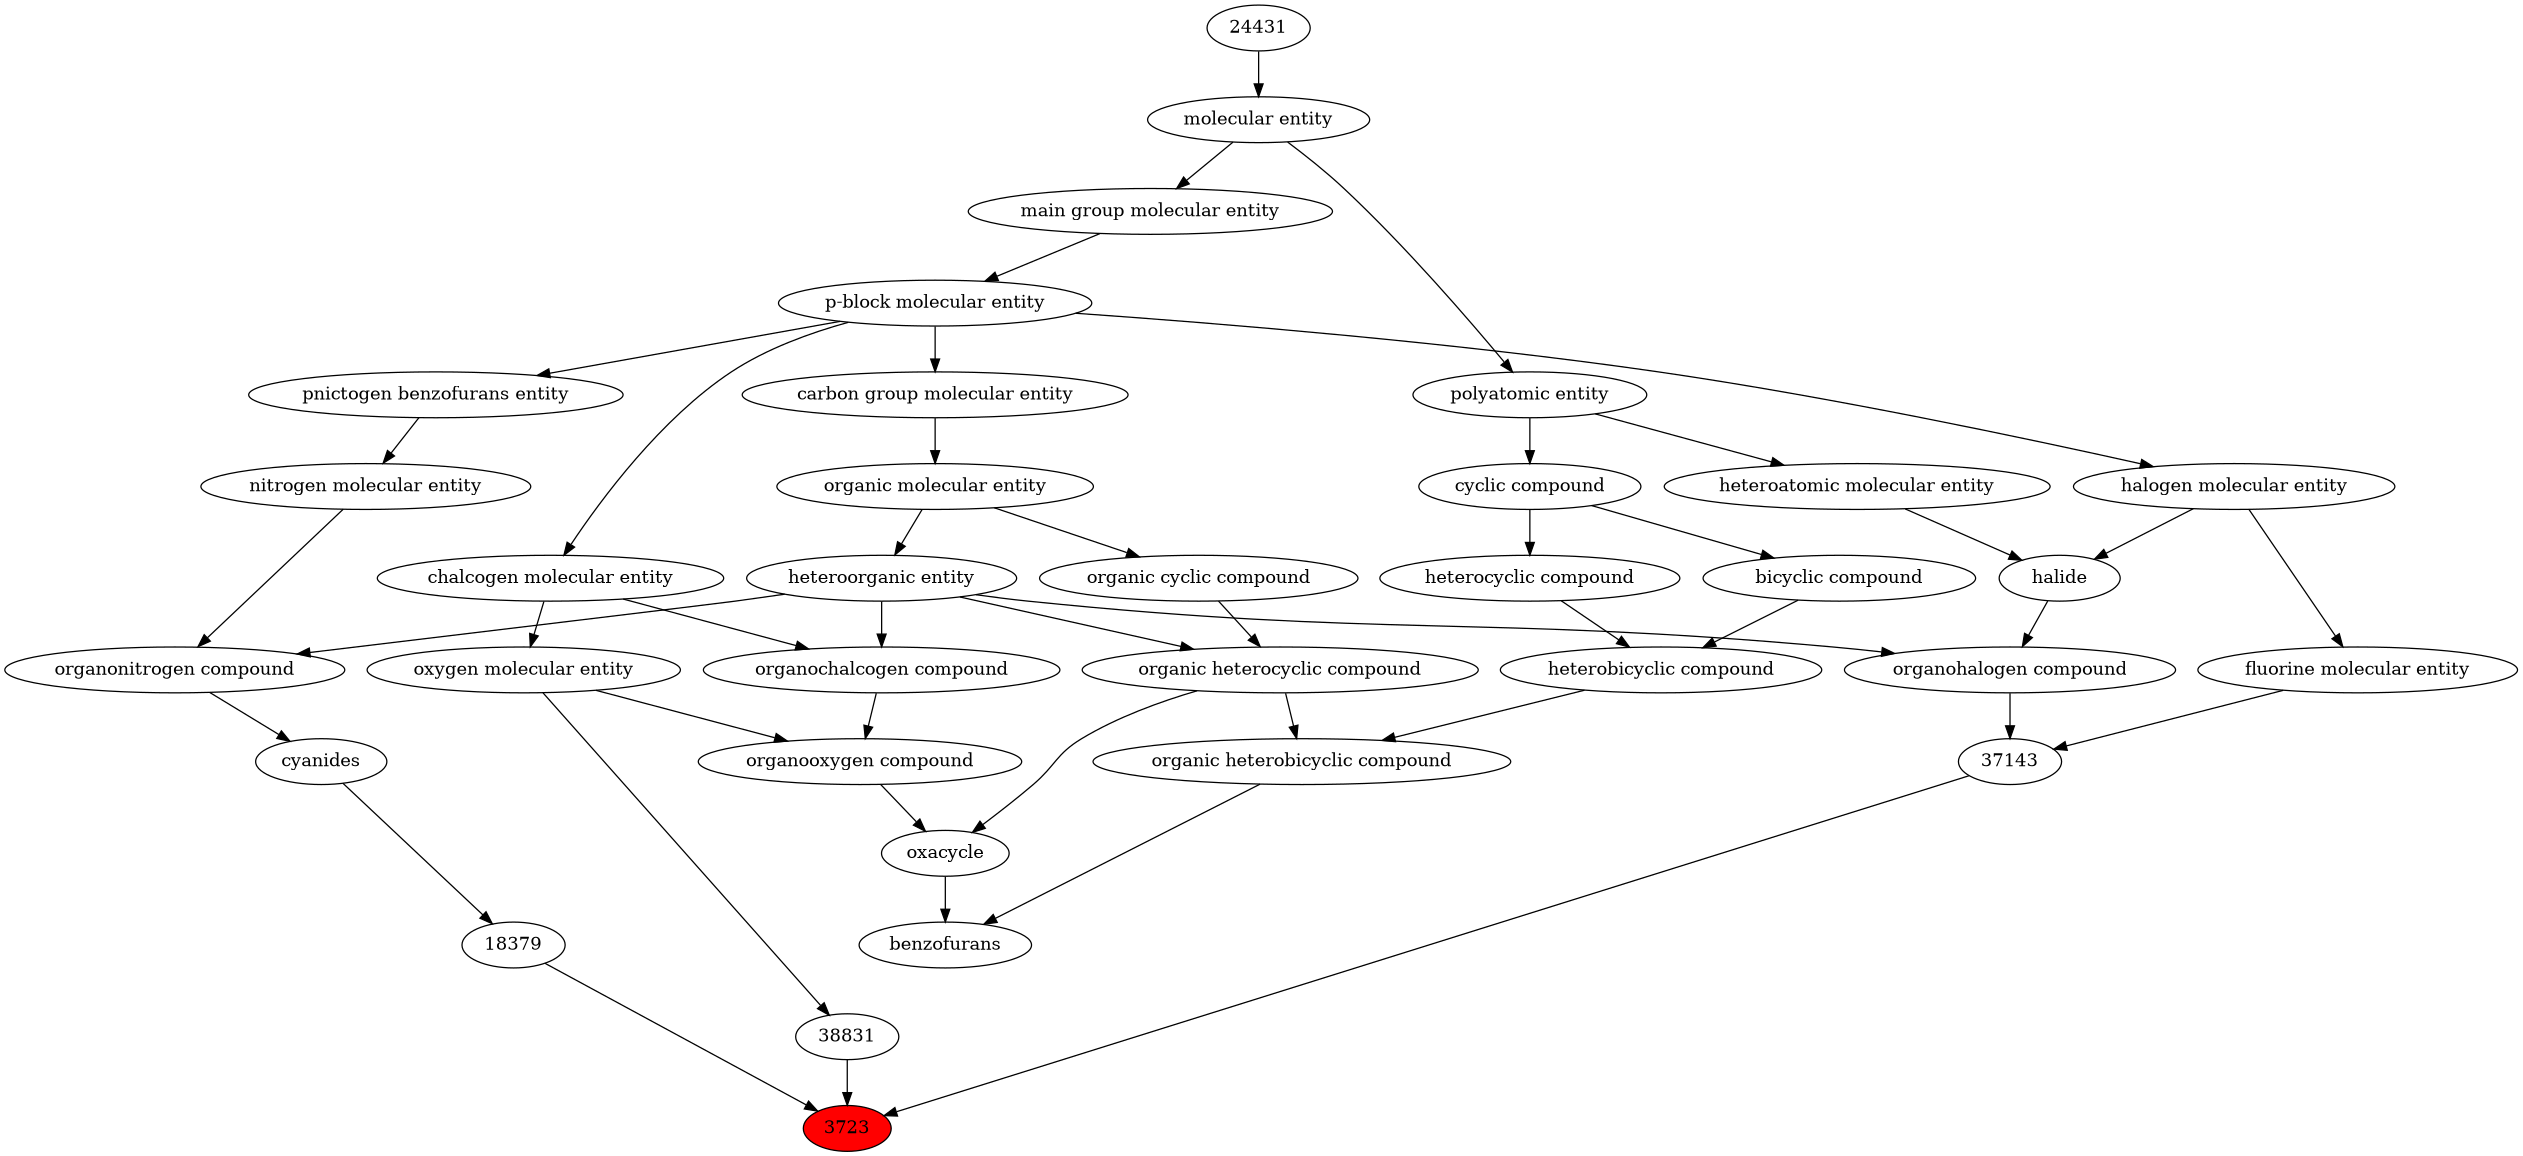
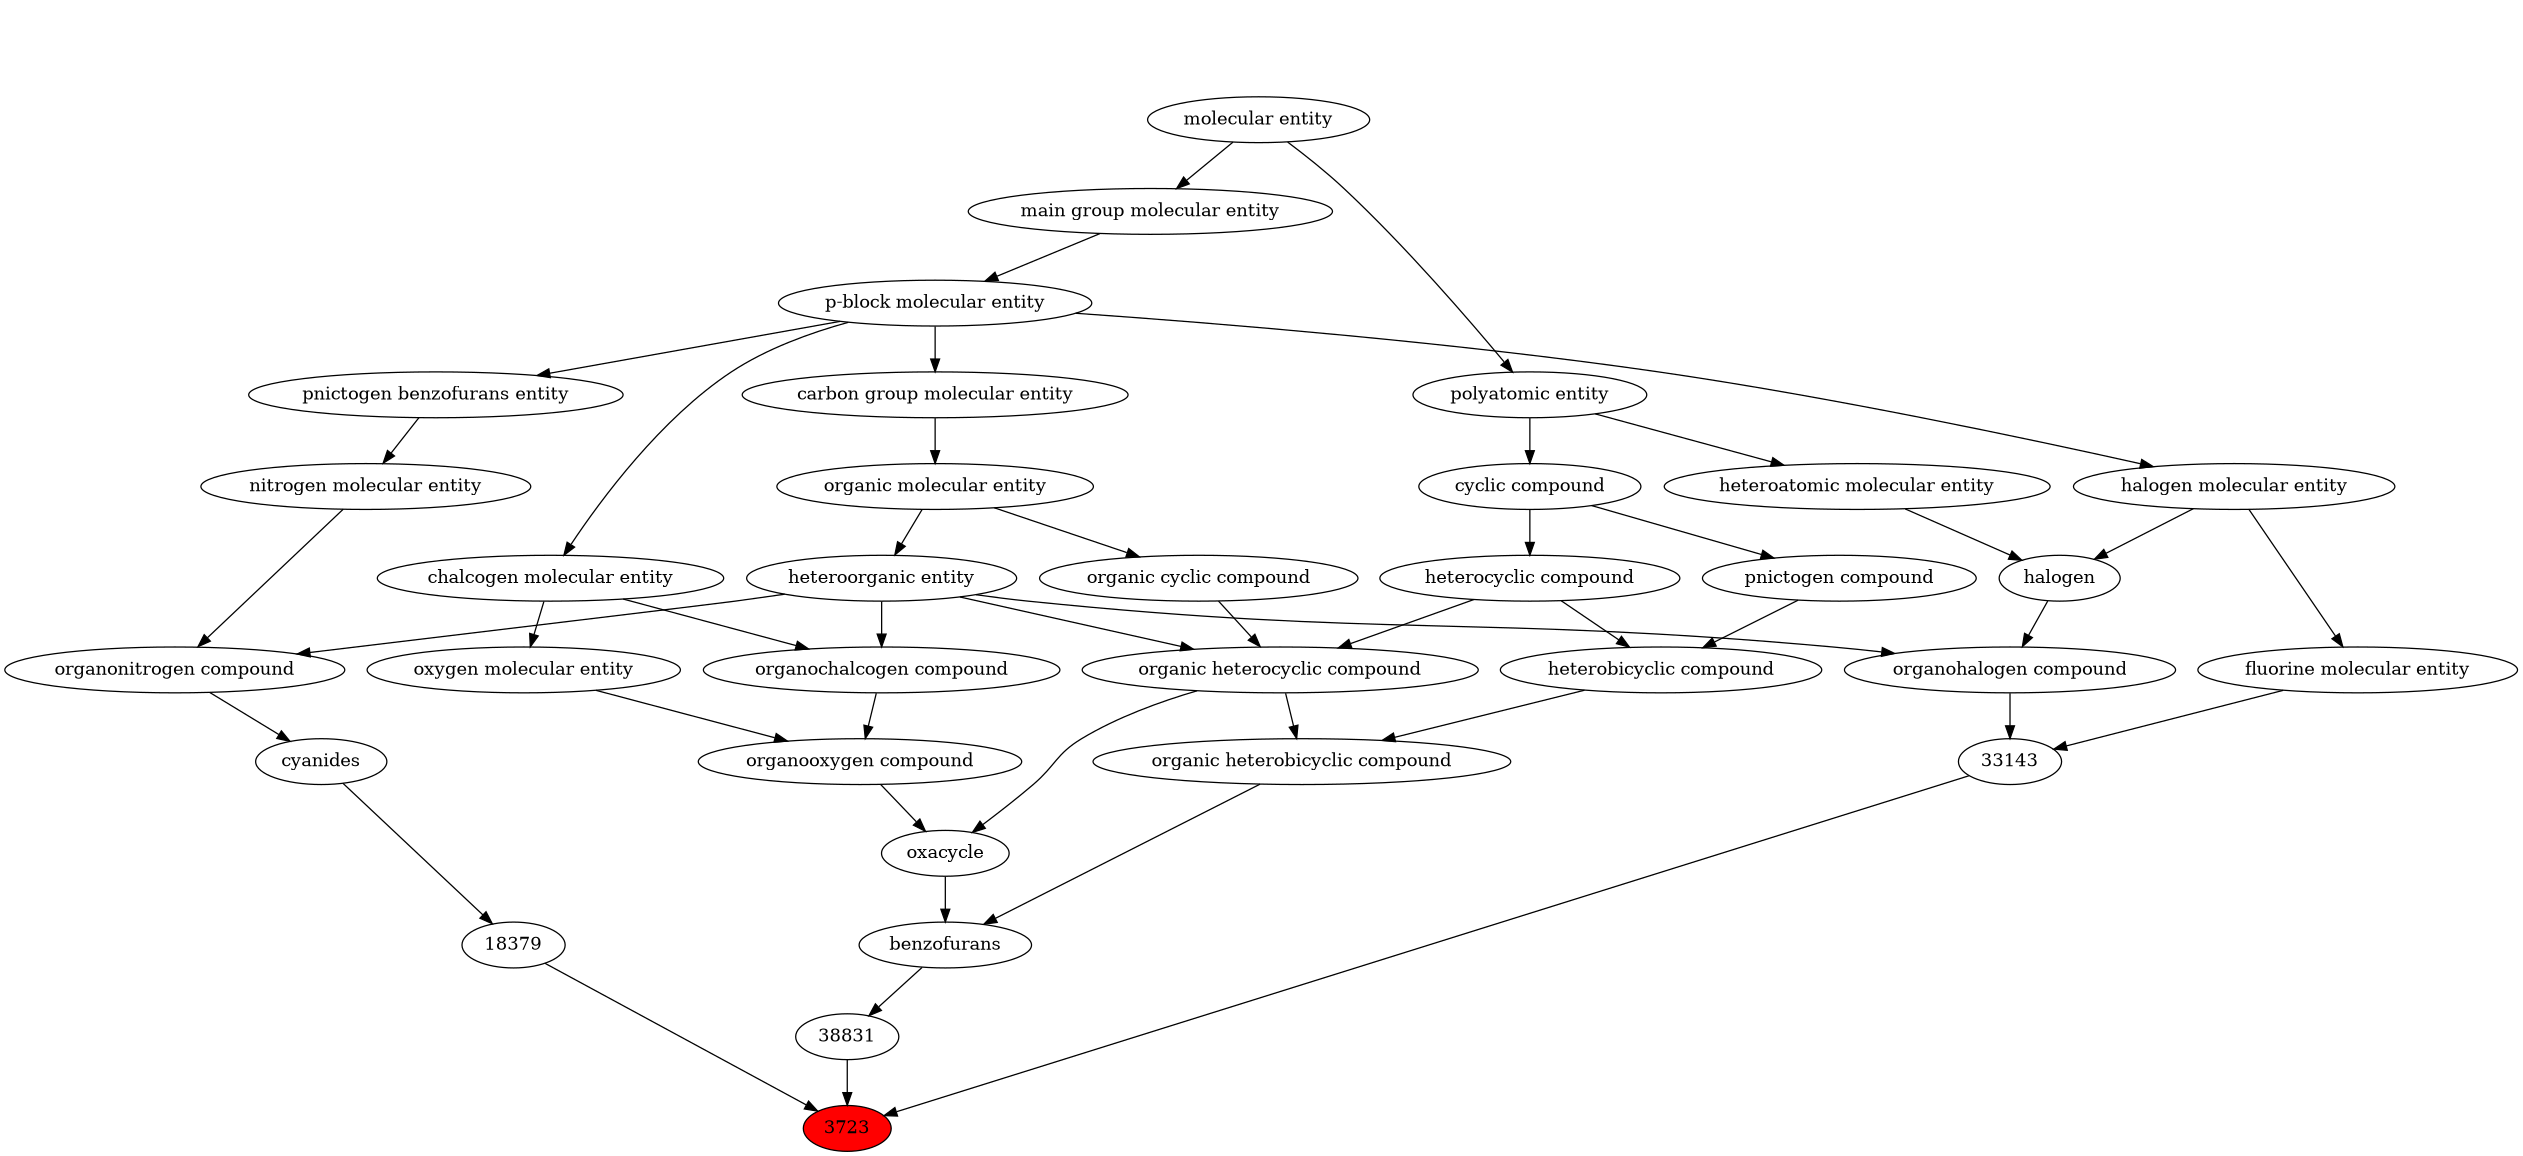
node "24431": removed
node "bicyclic compound": label "bicyclic compound" -> "pnictogen compound"
node "halide": label "halide" -> "halogen"
edge "heterocyclic compound" -> "organic heterocyclic compound": added
node "37143": label "37143" -> "33143"
edge "oxygen molecular entity" -> "38831": now "benzofurans" -> "38831"
